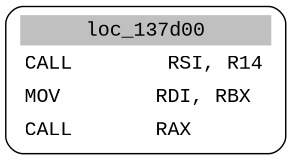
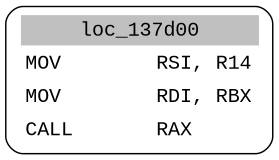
node "loc_137d00": text "CALL        RSI, R14" -> "MOV        RSI, R14"
